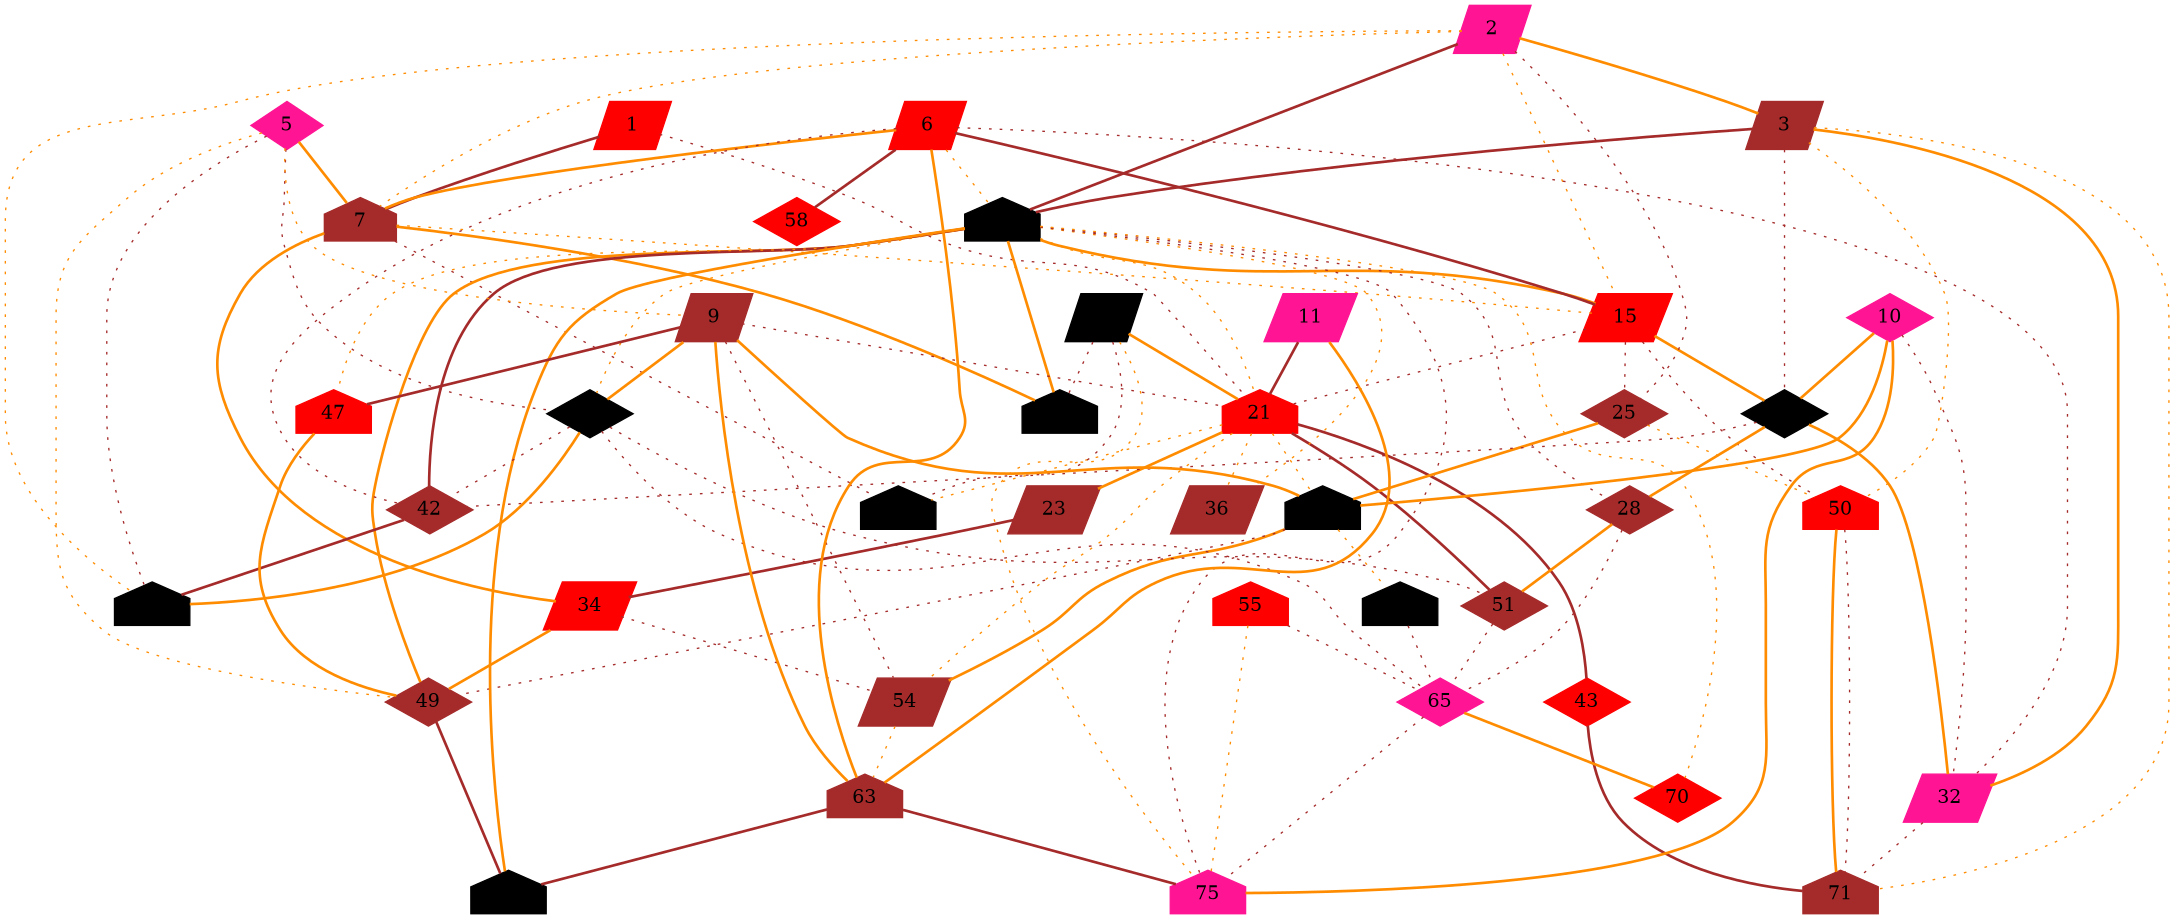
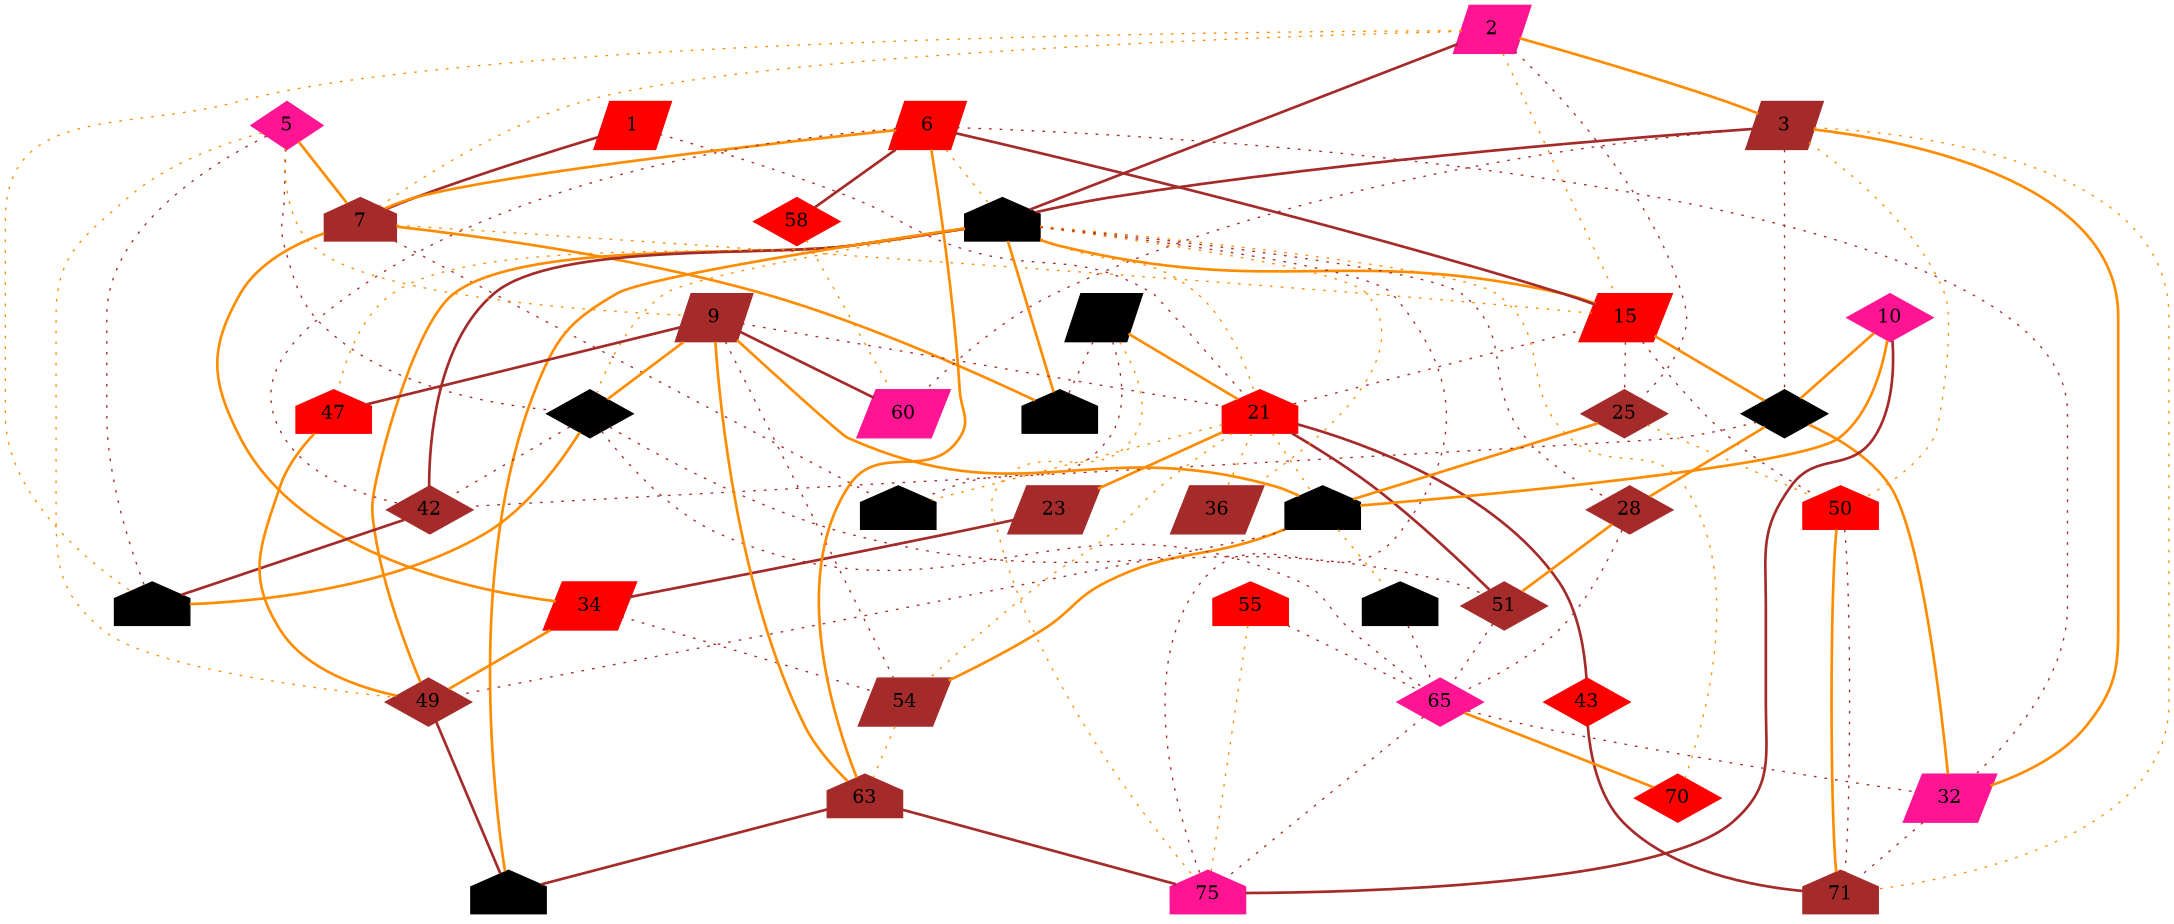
node "11": removed
node "60": added
edge "10" -- "32": now "65" -- "32"
edge "10" -- "75": color darkorange -> brown
